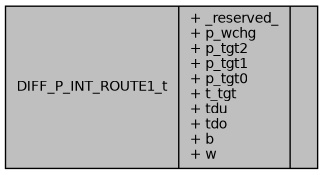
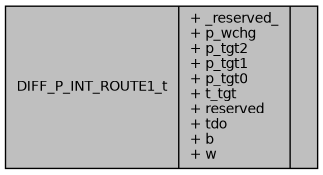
node "DIFF_P_INT_ROUTE1_t": text "+ tdu" -> "+ reserved"
